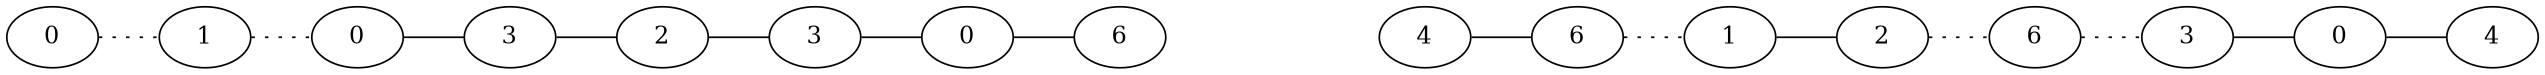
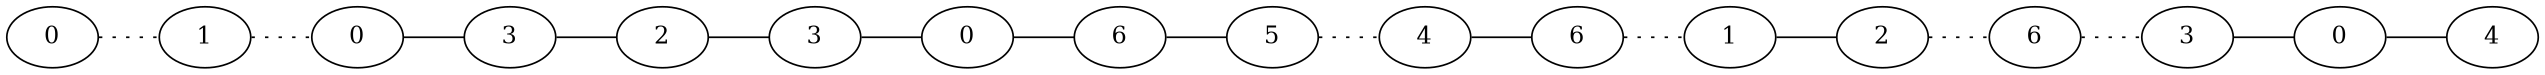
node "5": added
